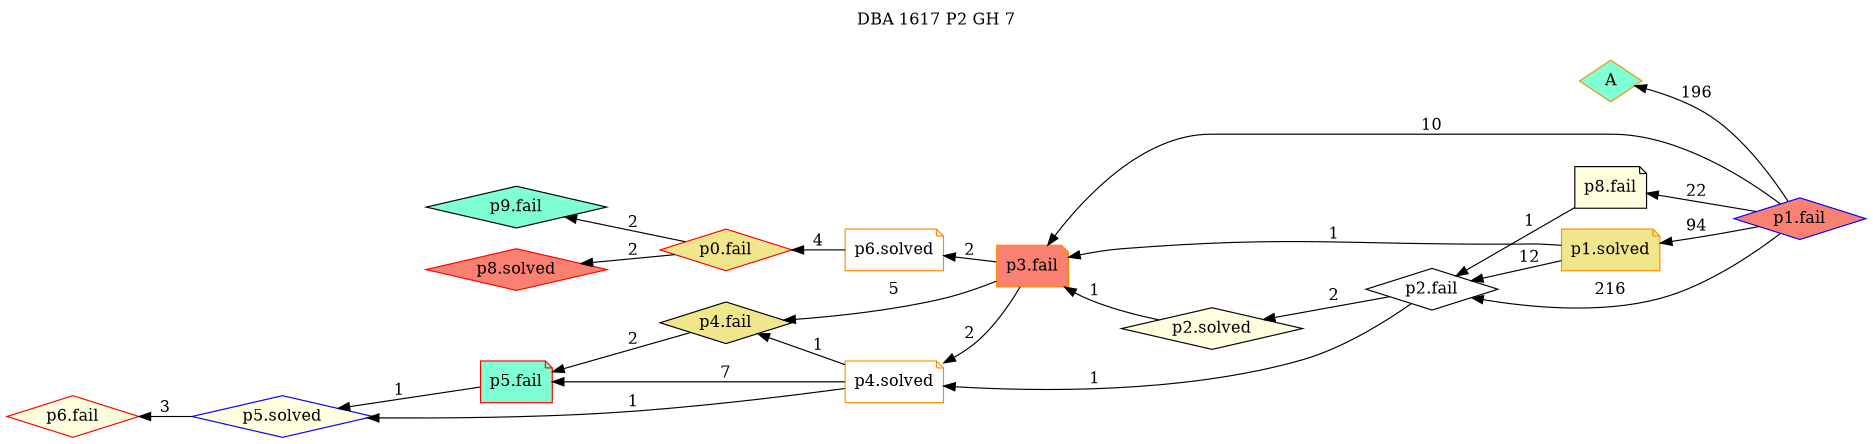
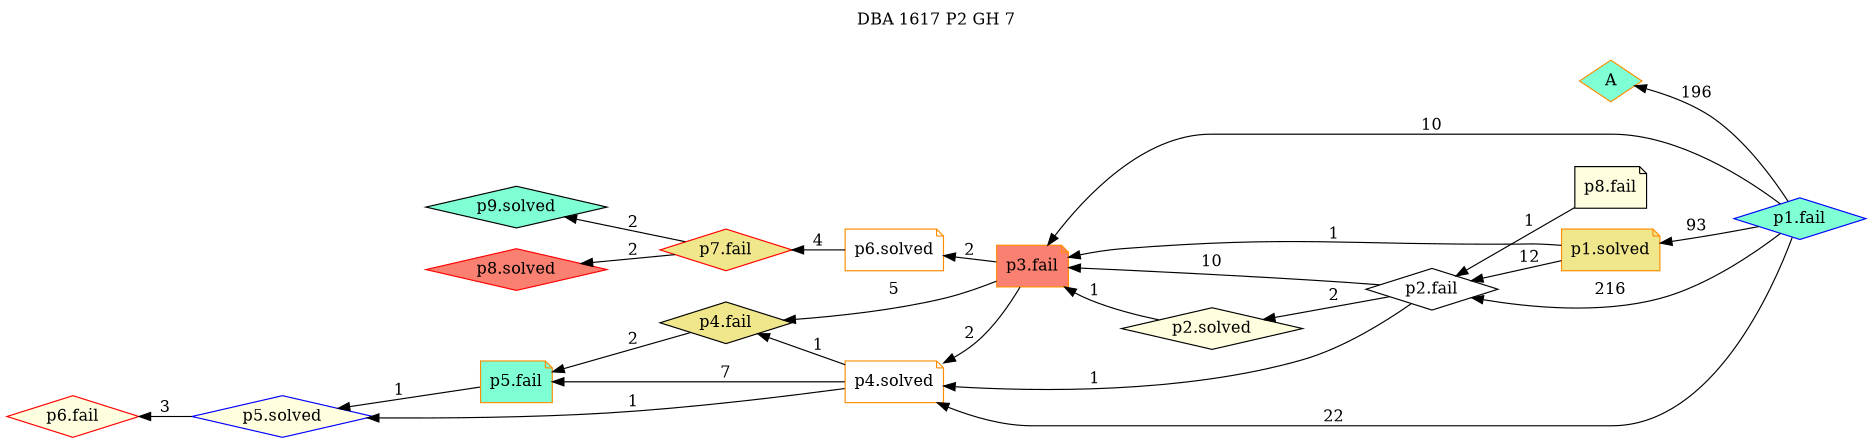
edge "p1.fail" -> "p8.fail": now "p1.fail" -> "p4.solved"
node "p9.fail": label "p9.fail" -> "p9.solved"
node "p1.fail": fillcolor salmon -> aquamarine
edge "p1.fail" -> "p1.solved": label "94" -> "93"
node "p0.fail": label "p0.fail" -> "p7.fail"
edge "p2.fail" -> "p3.fail": added, label "10"
node "p5.fail": color red -> darkorange
